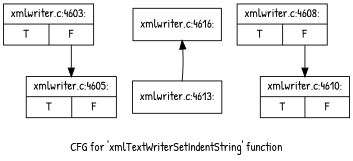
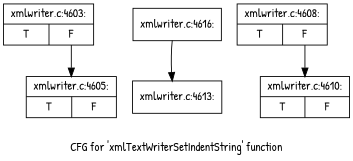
edge "xmlwriter.c:4613:" -> "xmlwriter.c:4616:": reversed
